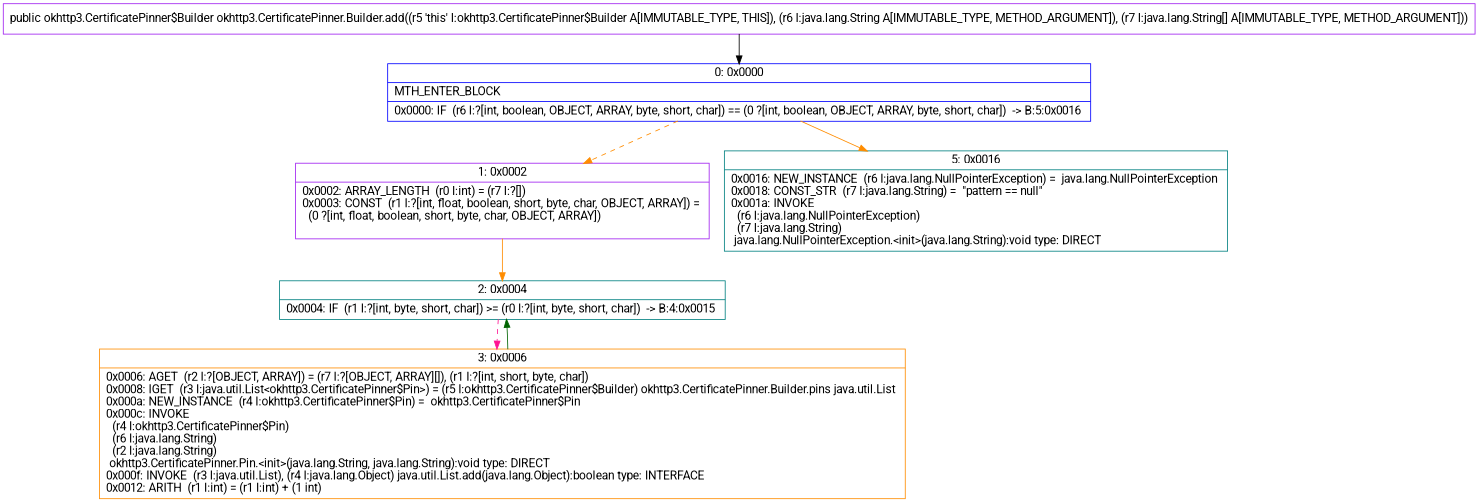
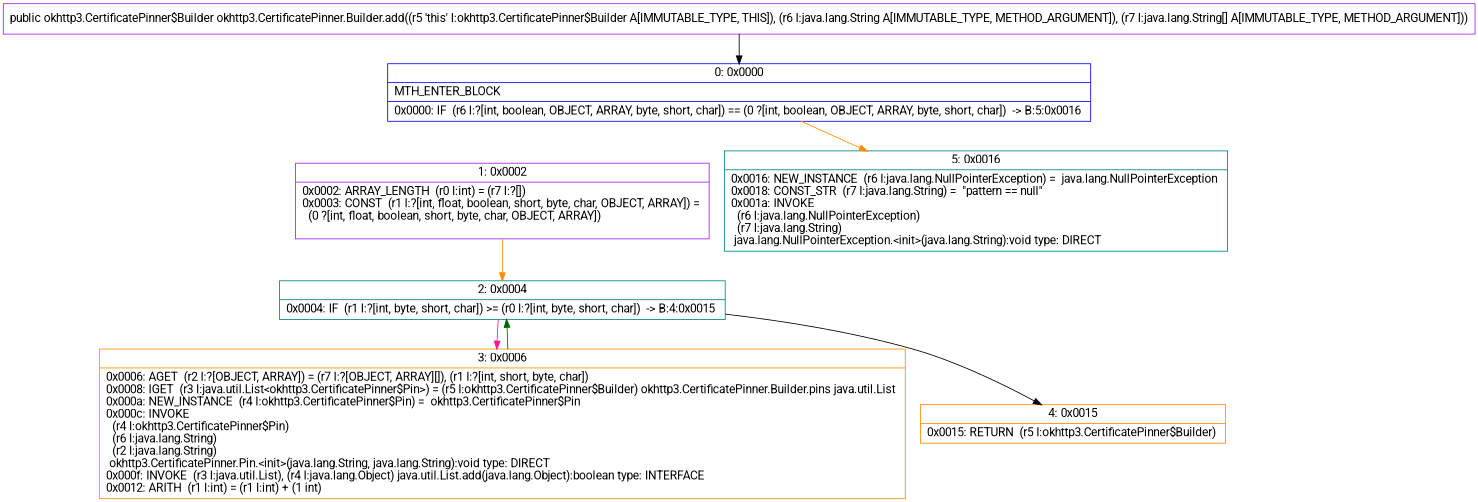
edge "0: 0x0000" -> "1: 0x0002": removed
edge "2: 0x0004" -> "3: 0x0006": style dashed -> solid
node "4: 0x0015": added
